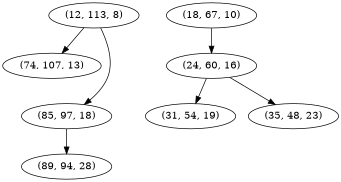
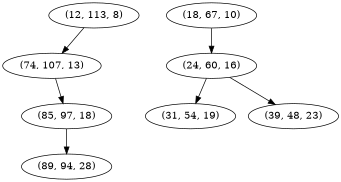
edge "(12, 113, 8)" -> "(85, 97, 18)": now "(74, 107, 13)" -> "(85, 97, 18)"
node "(35, 48, 23)": label "(35, 48, 23)" -> "(39, 48, 23)"
